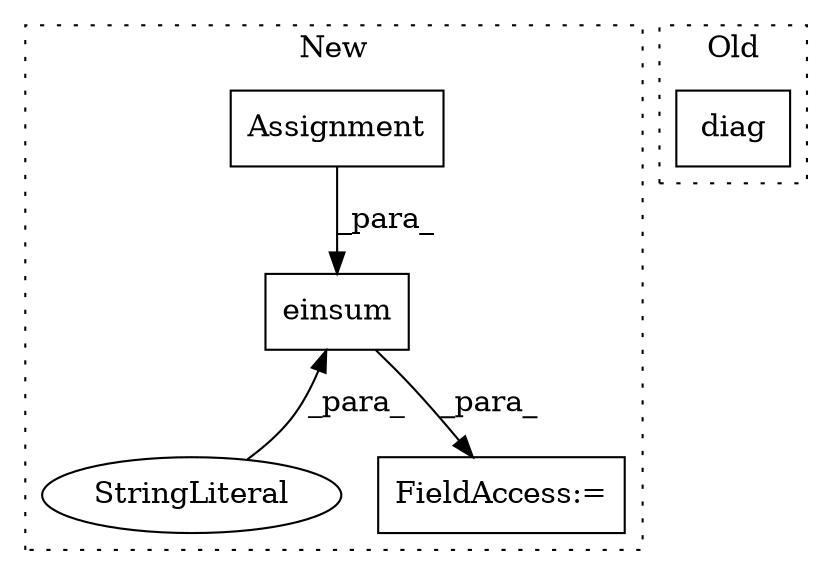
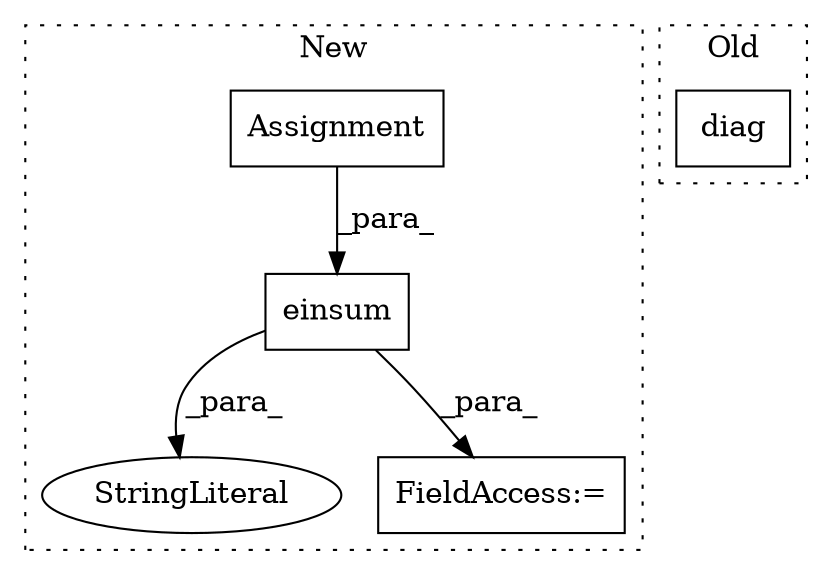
edge "StringLiteral" -> "einsum": reversed
